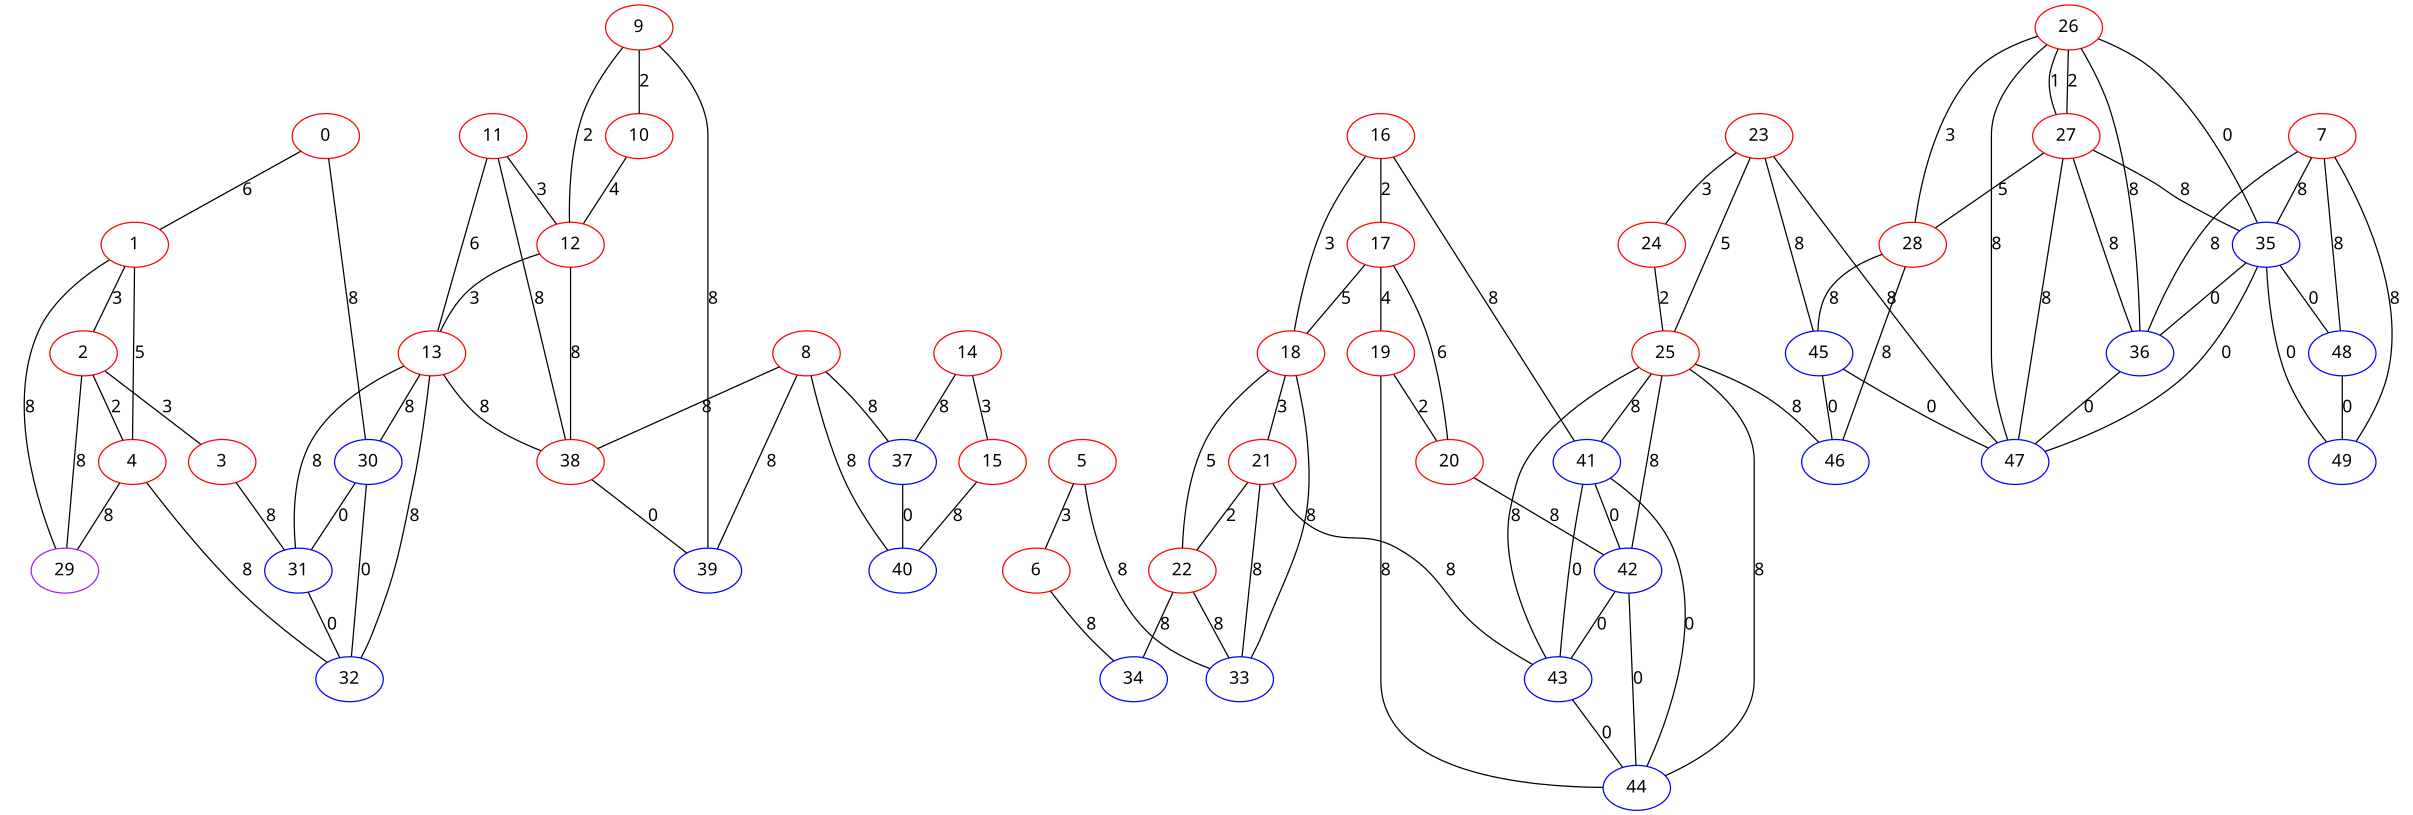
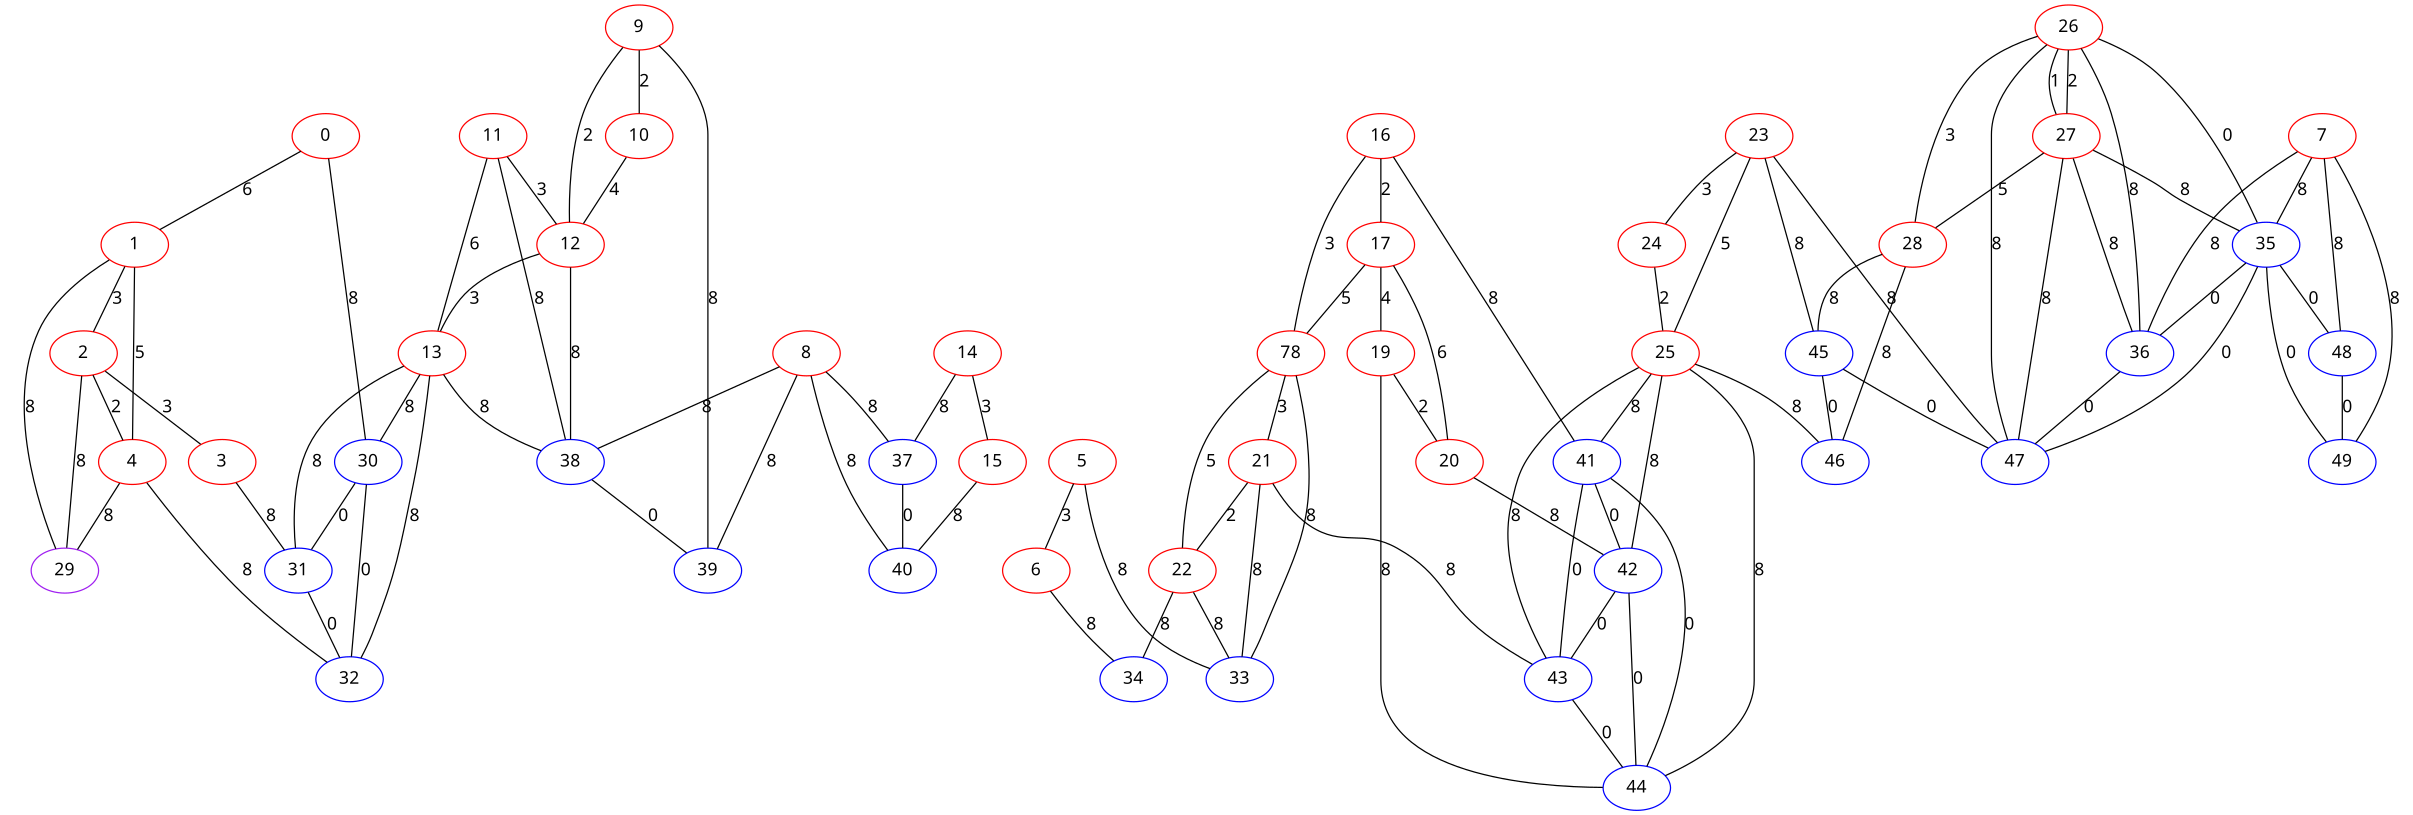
node "18": label "18" -> "78"
node "38": color red -> blue
